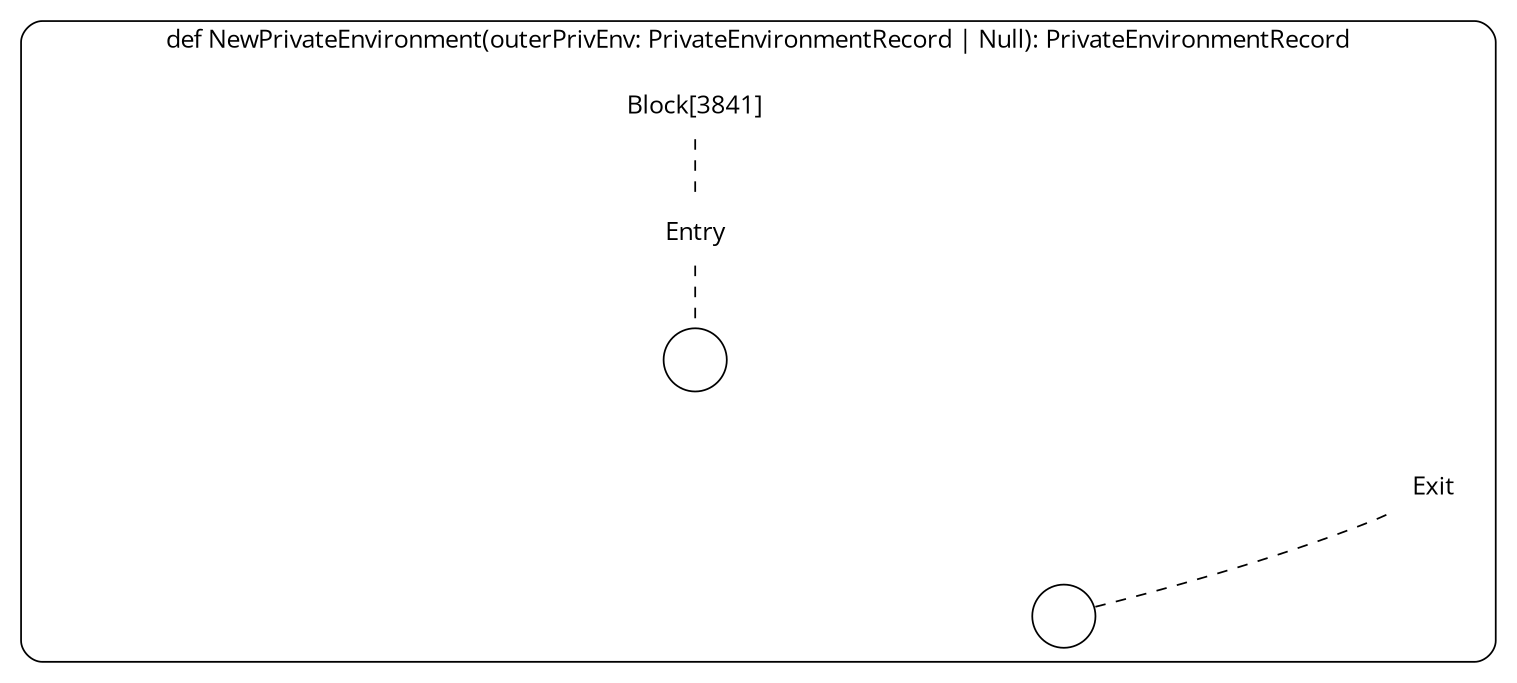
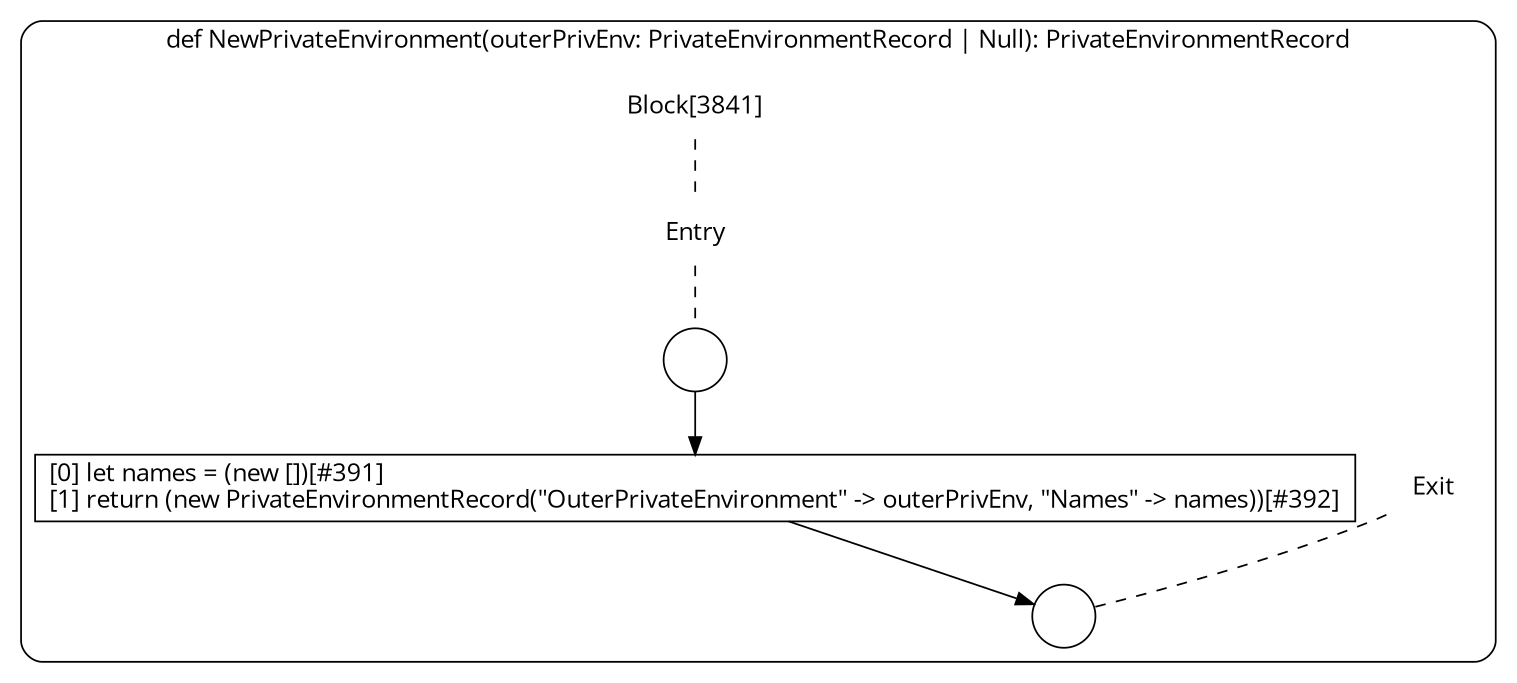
node "[0] let names = (new [])[#391]": added
